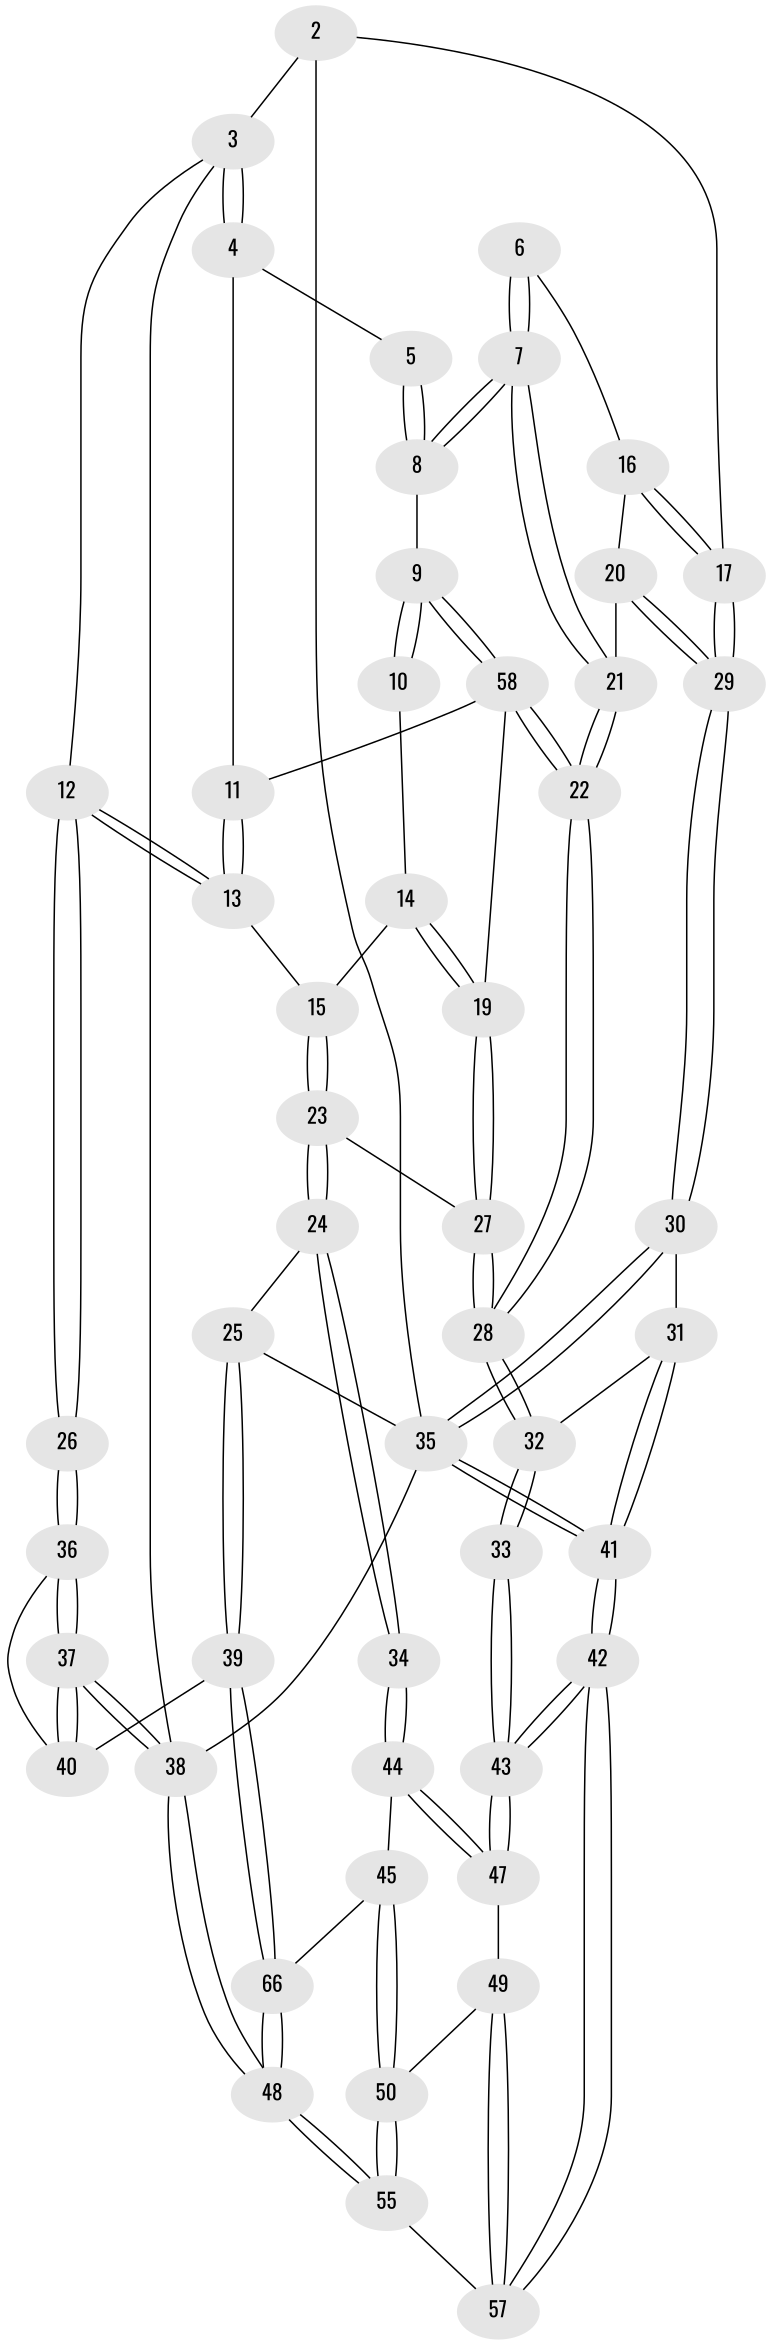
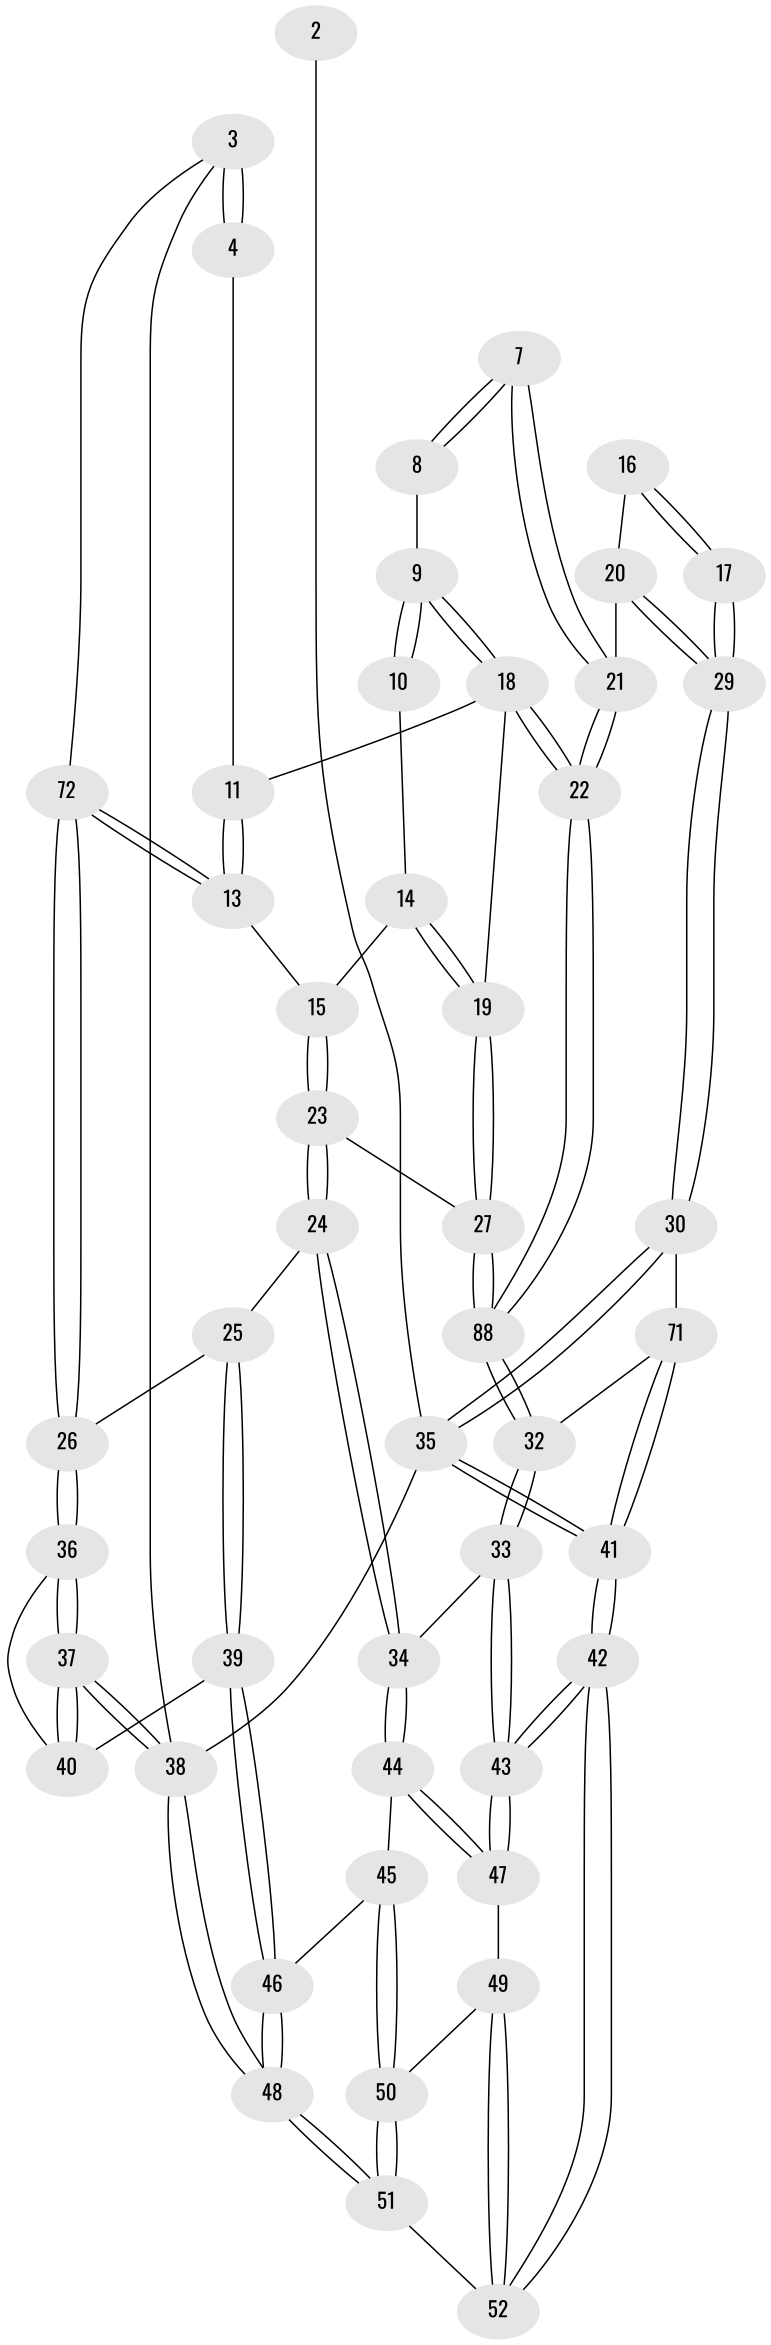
edge "2" -- "3": removed
edge "2" -- "17": removed
node "6": removed
node "5": removed
node "58": label "58" -> "18"
node "12": label "12" -> "72"
node "28": label "28" -> "88"
node "31": label "31" -> "71"
edge "25" -- "35": now "25" -- "26"
edge "33" -- "34": added
node "66": label "66" -> "46"
node "55": label "55" -> "51"
node "57": label "57" -> "52"
